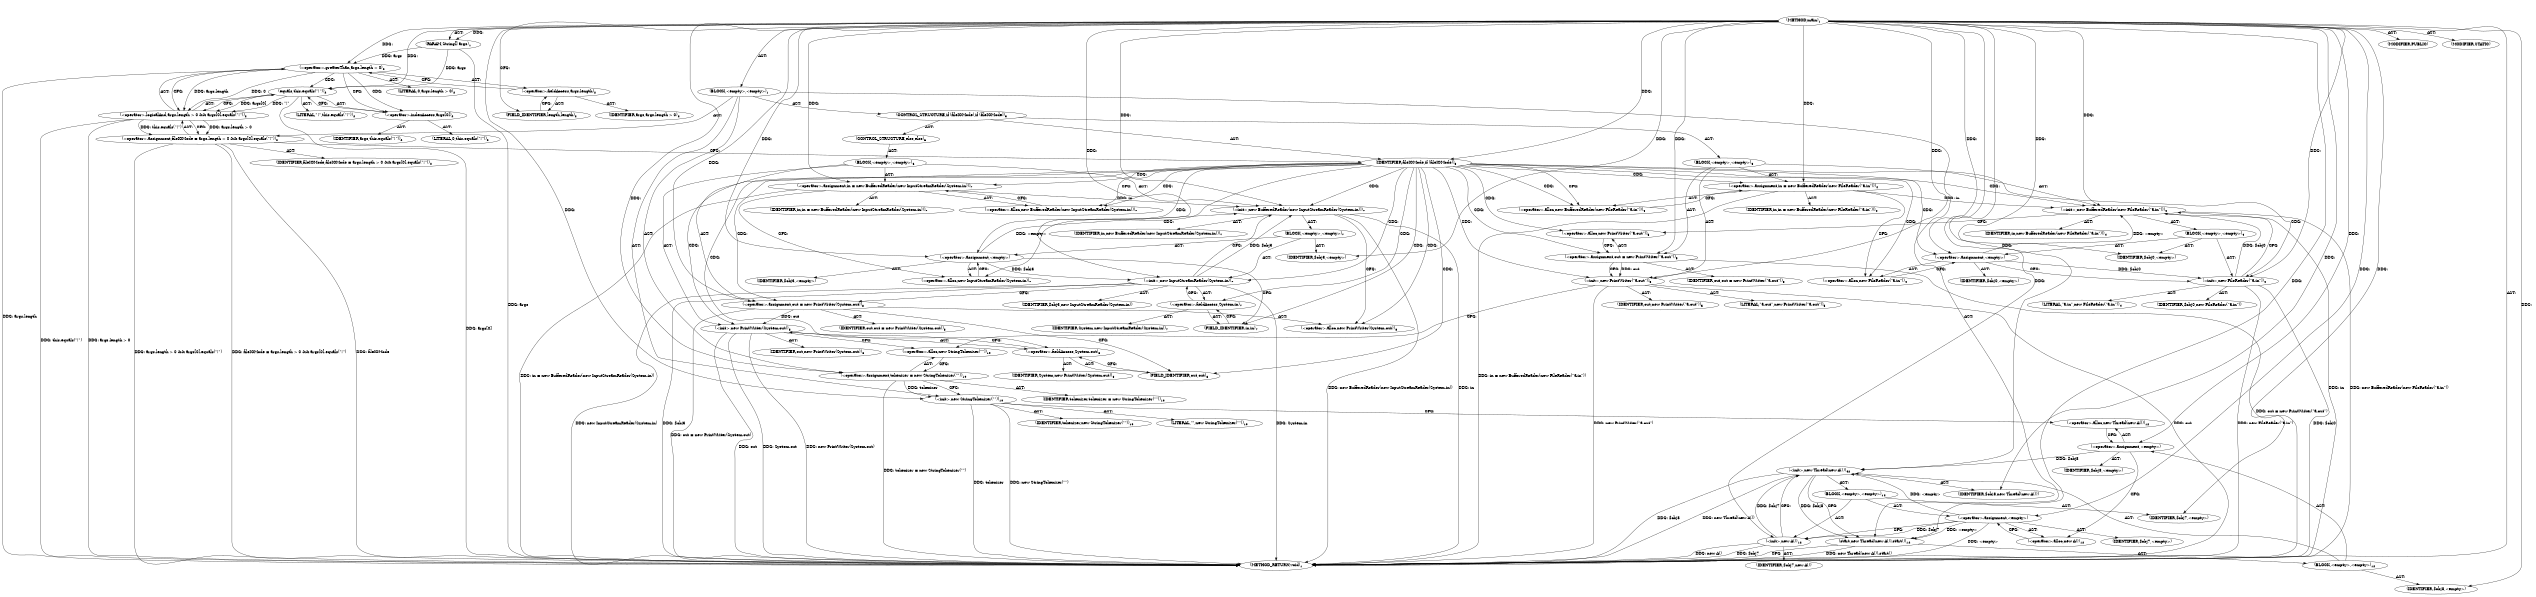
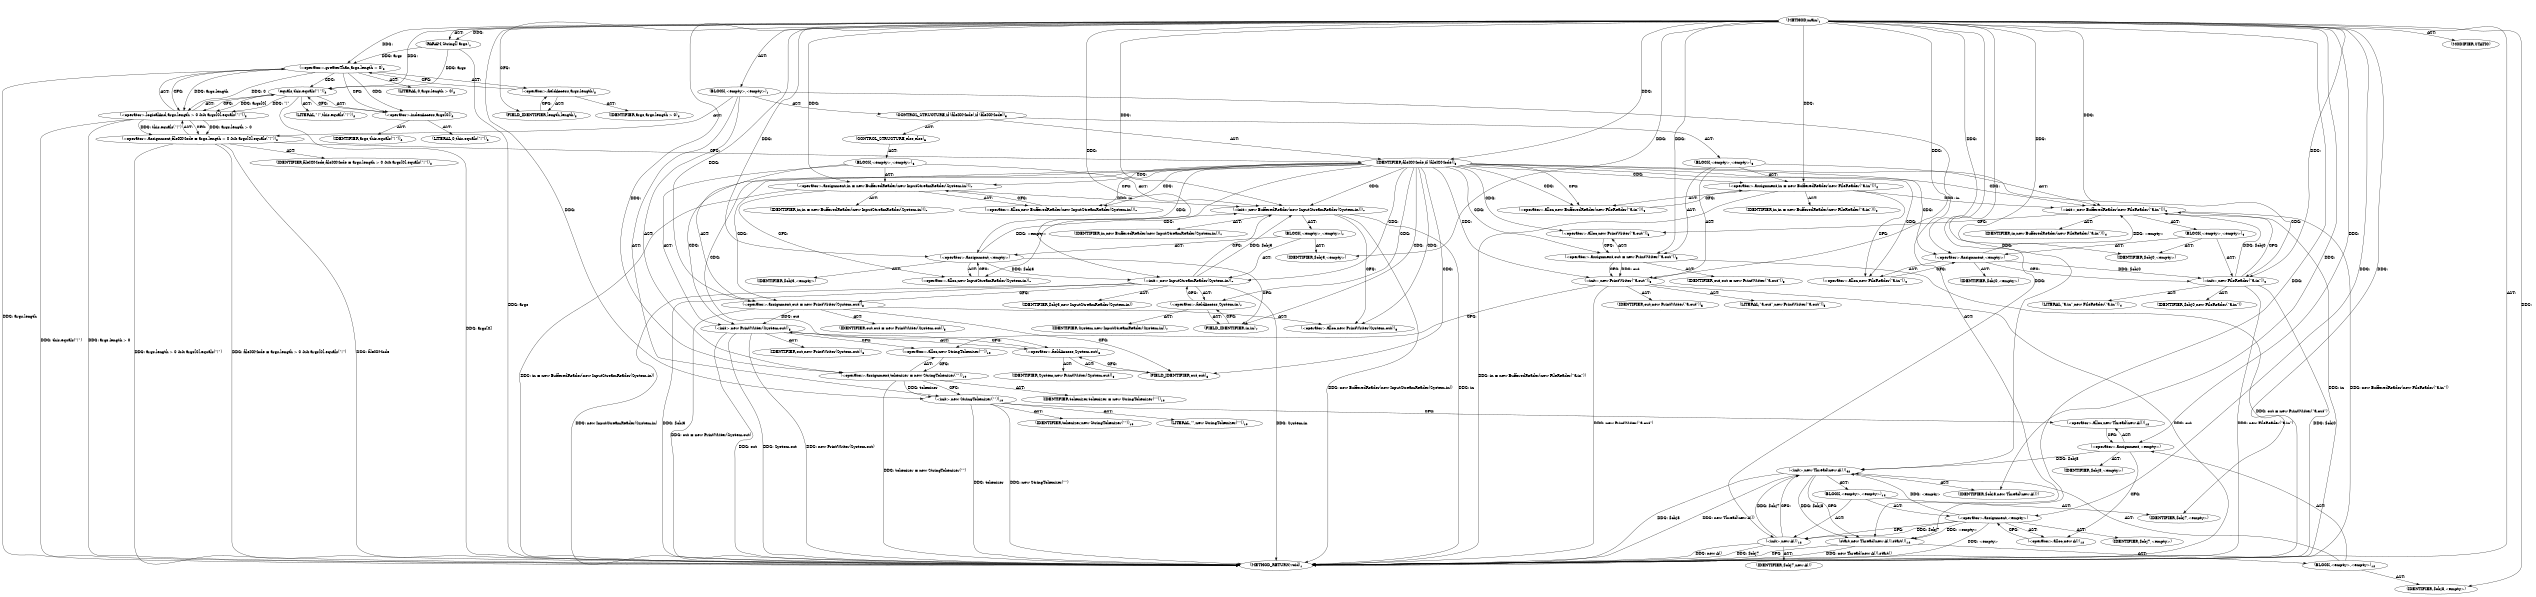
node "(MODIFIER,PUBLIC)": removed
